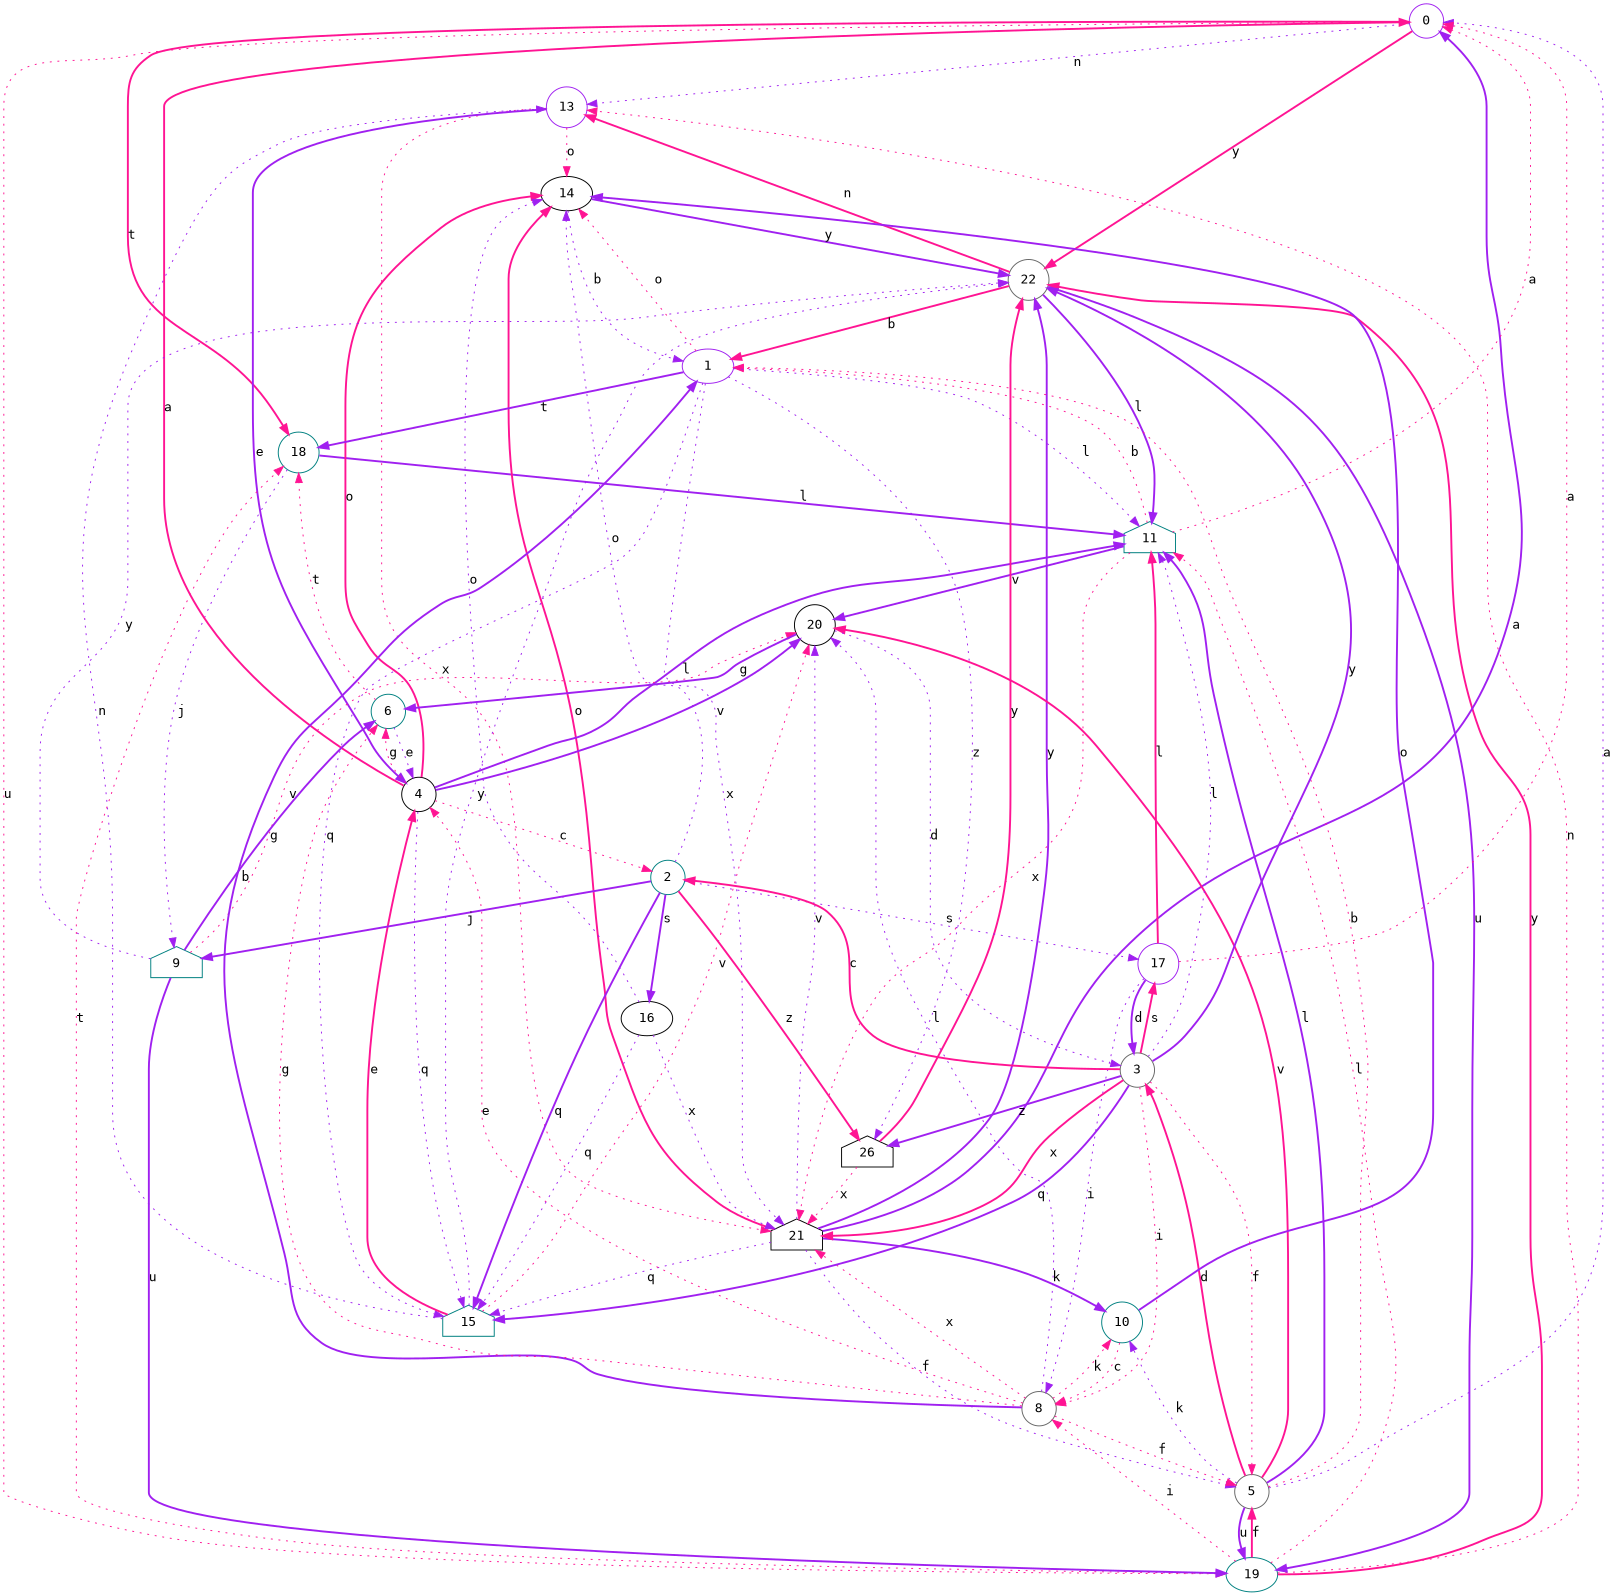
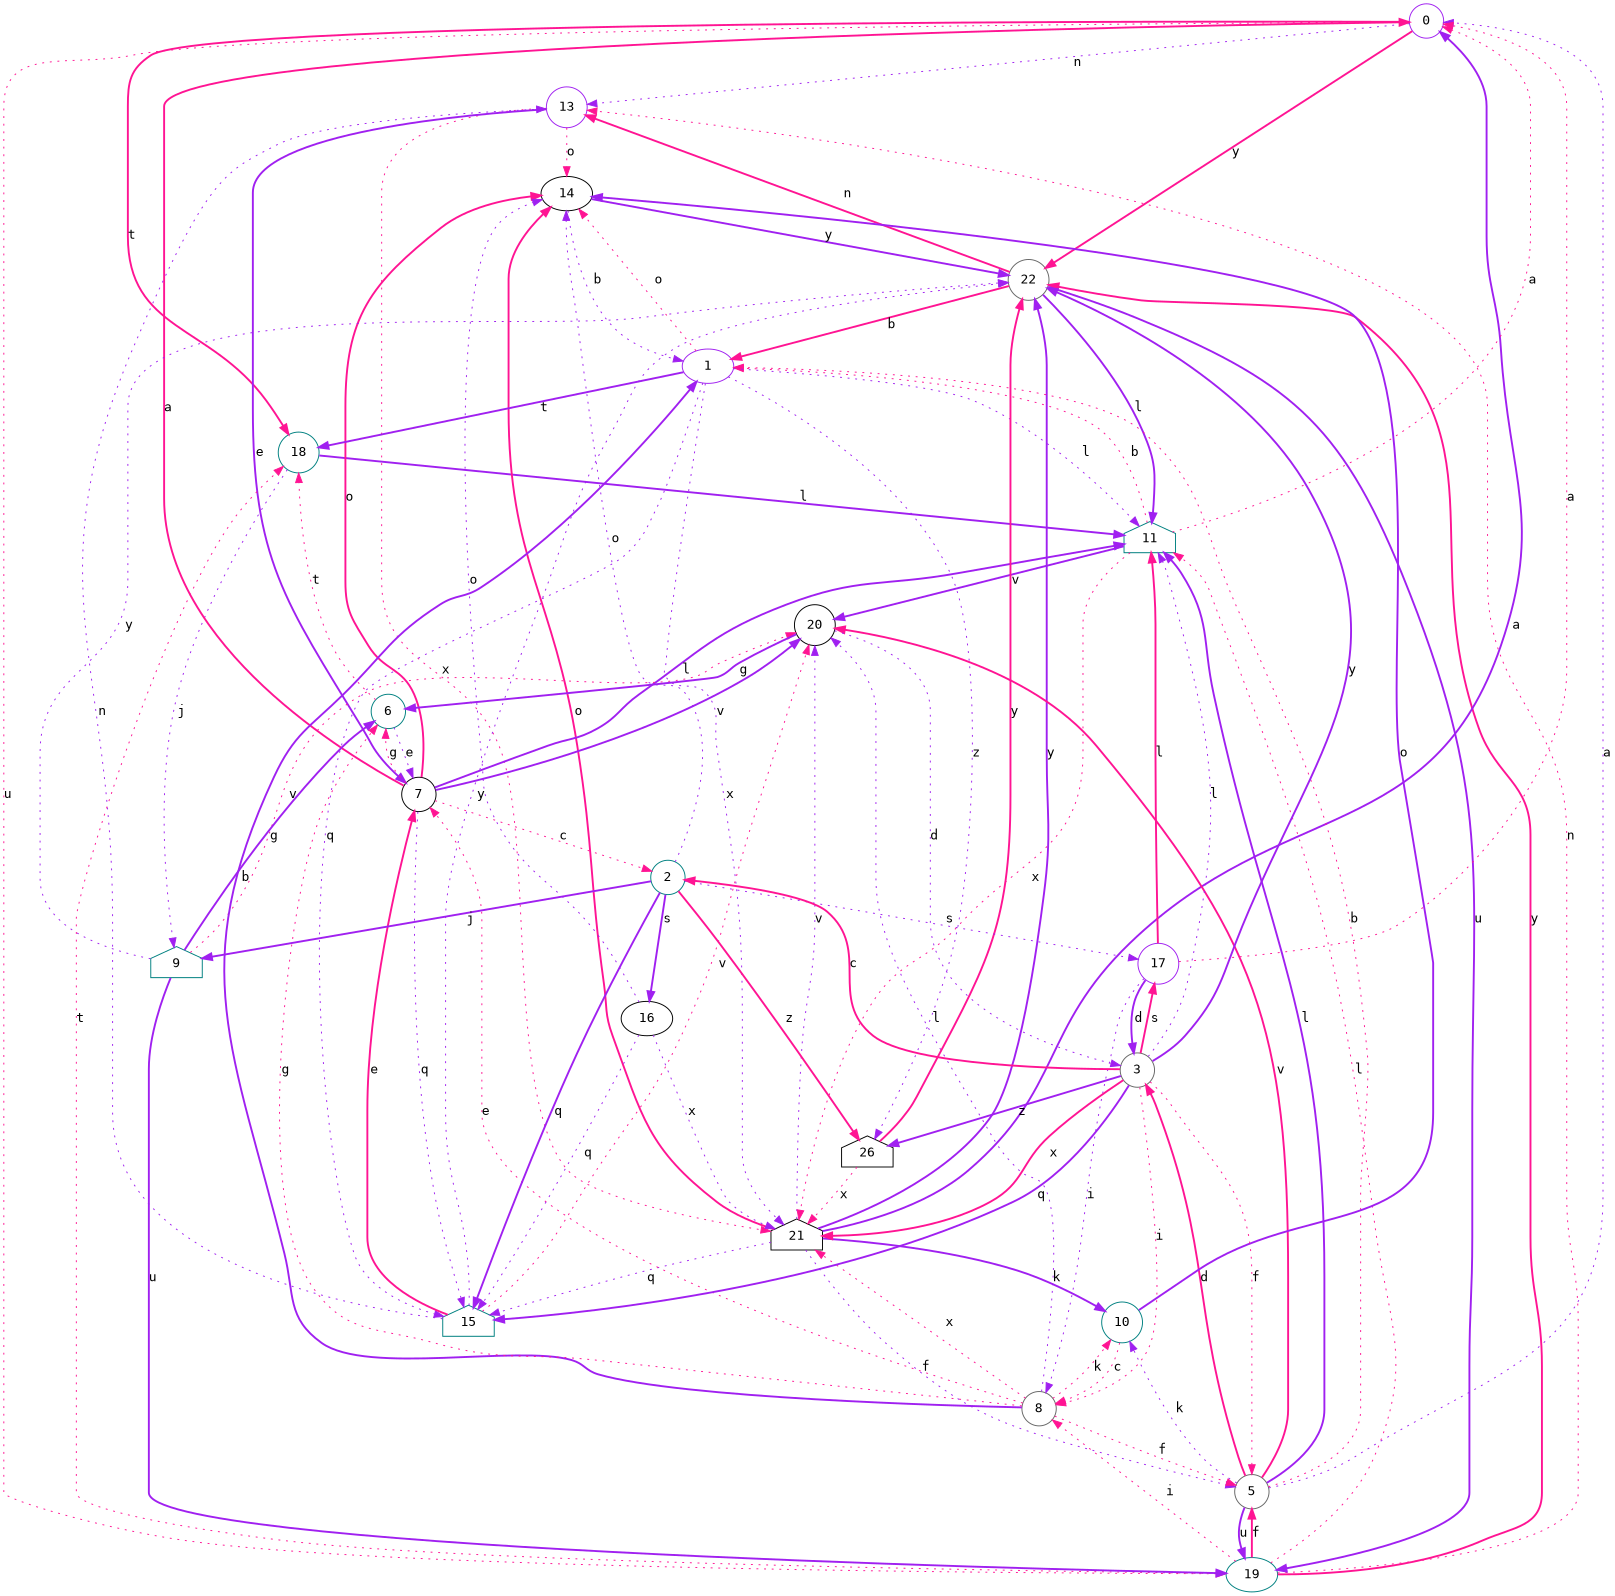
node "4": label "4" -> "7"
